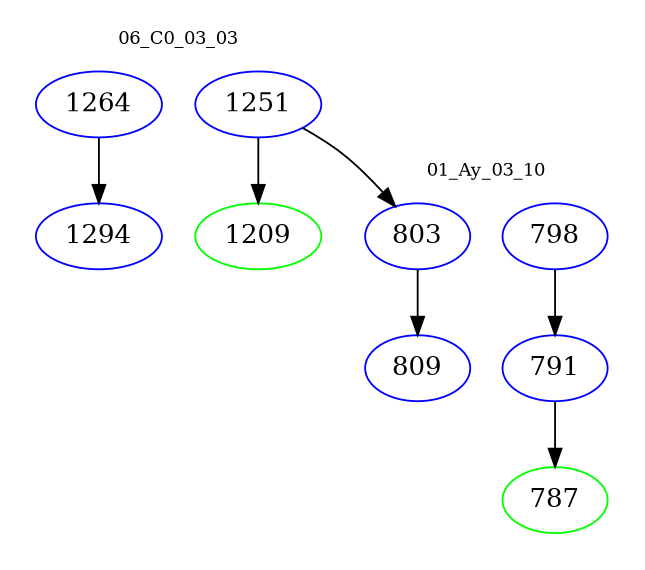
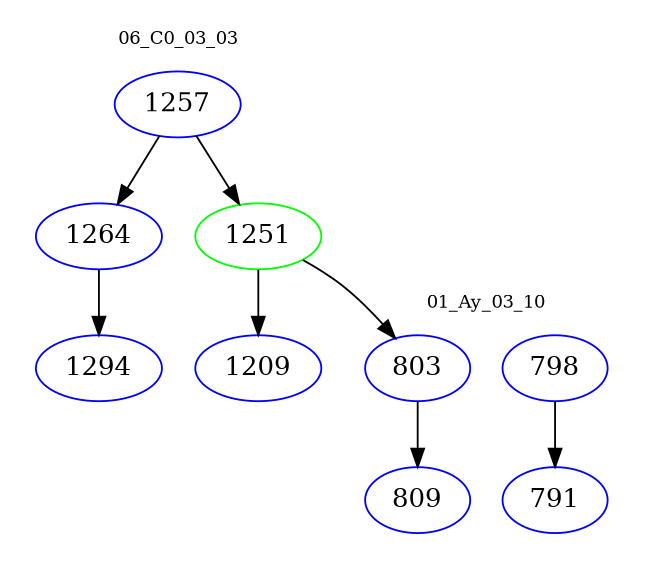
node "1257": added
node "1251": color blue -> green
node "1209": color green -> blue
node "787": removed
